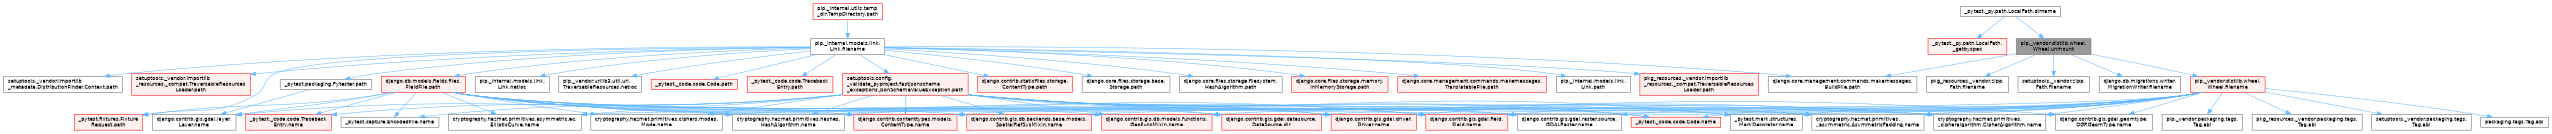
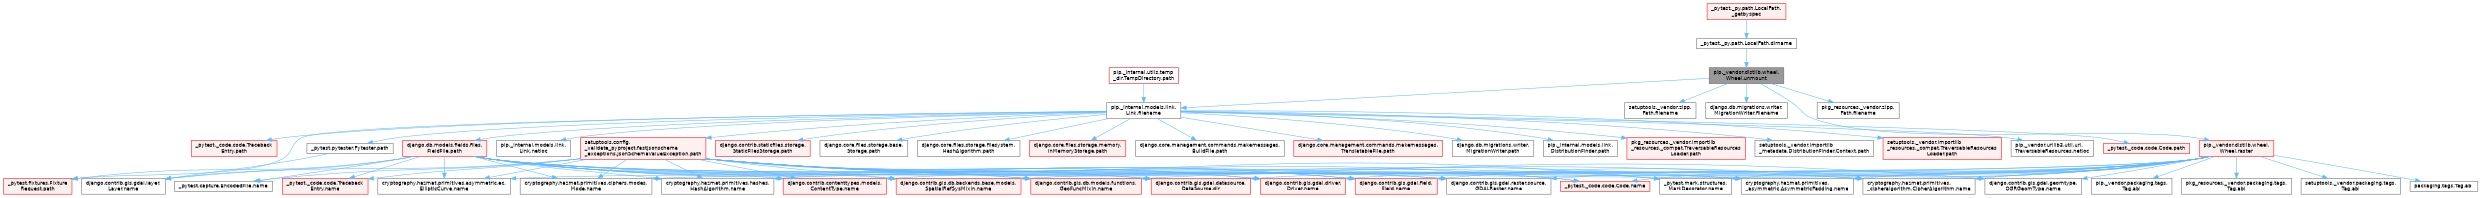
edge "_pytest._py.path.LocalPath.dirname" -> "_pytest._py.path.LocalPath. _getbyspec": reversed
edge "pip._vendor.distlib.wheel. Wheel.unmount" -> "django.core.management.commands.makemessages. BuildFile.path": now "pip._vendor.distlib.wheel. Wheel.unmount" -> "pip._internal.models.link. Link.filename"
node "_pytest.packaging.Pytester.path": label "_pytest.packaging.Pytester.path" -> "_pytest.pytester.Pytester.path"
node "django.contrib.staticfiles.storage. ContentType.path": label "django.contrib.staticfiles.storage. ContentType.path" -> "django.contrib.staticfiles.storage. StaticFilesStorage.path"
node "pip._internal.models.link. Link.path": label "pip._internal.models.link. Link.path" -> "pip._internal.models.link. DistributionFinder.path"
node "pip._vendor.distlib.wheel. Wheel.filename": label "pip._vendor.distlib.wheel. Wheel.filename" -> "pip._vendor.distlib.wheel. Wheel.raster"
node "django.db.migrations.writer. MigrationWriter.path": added
